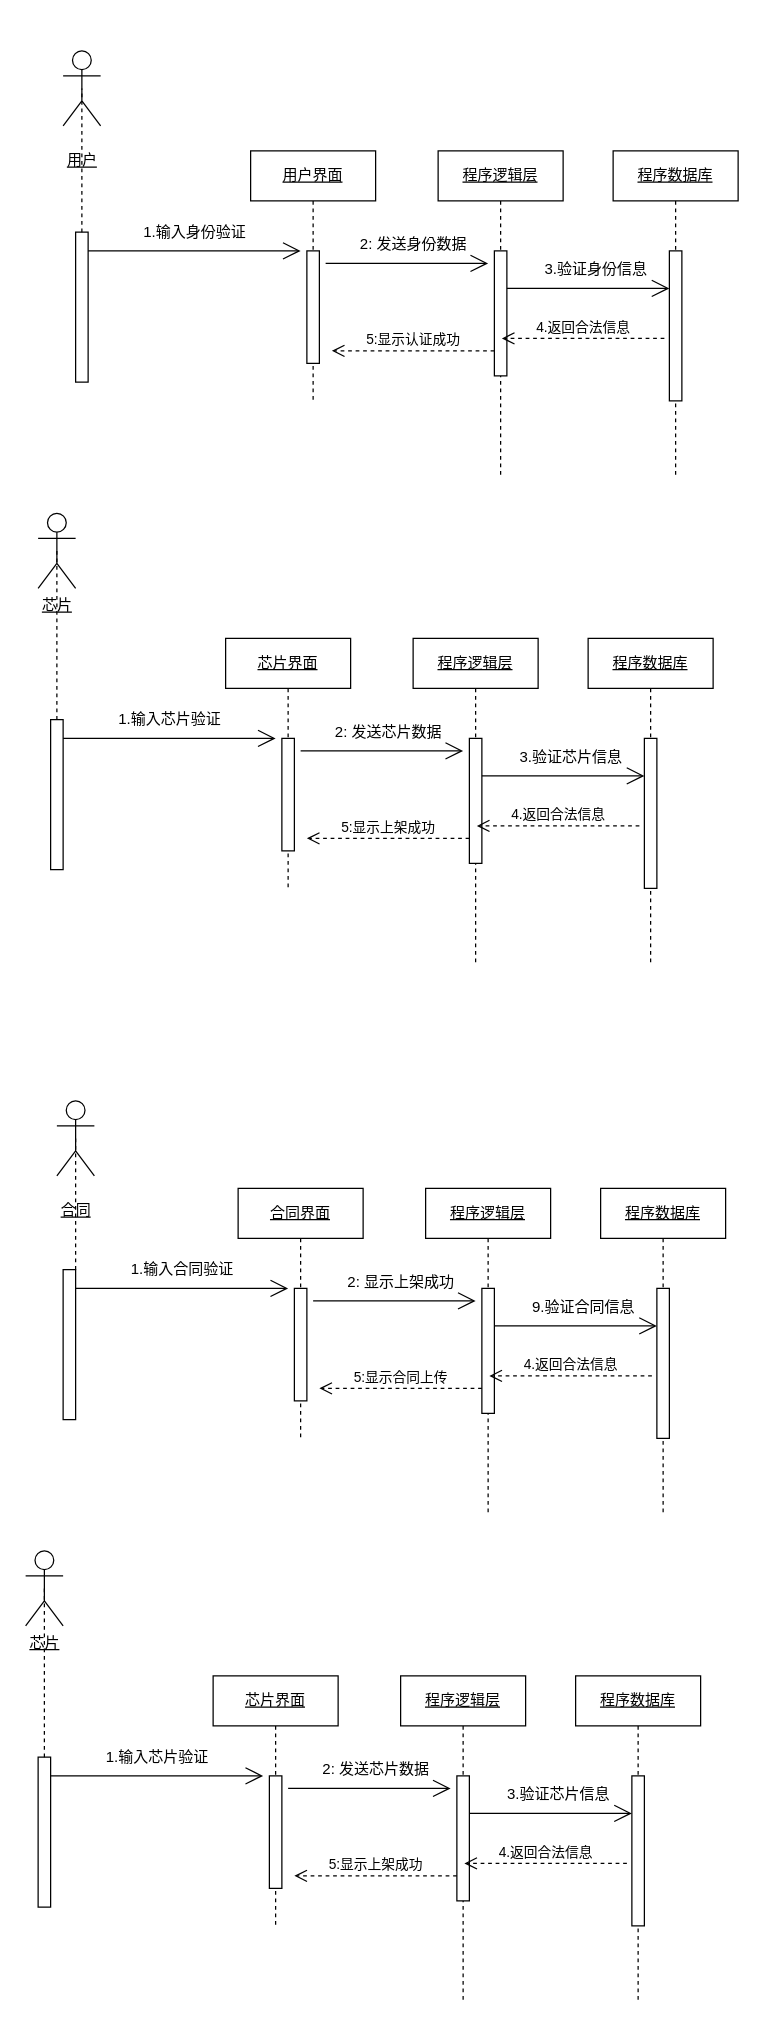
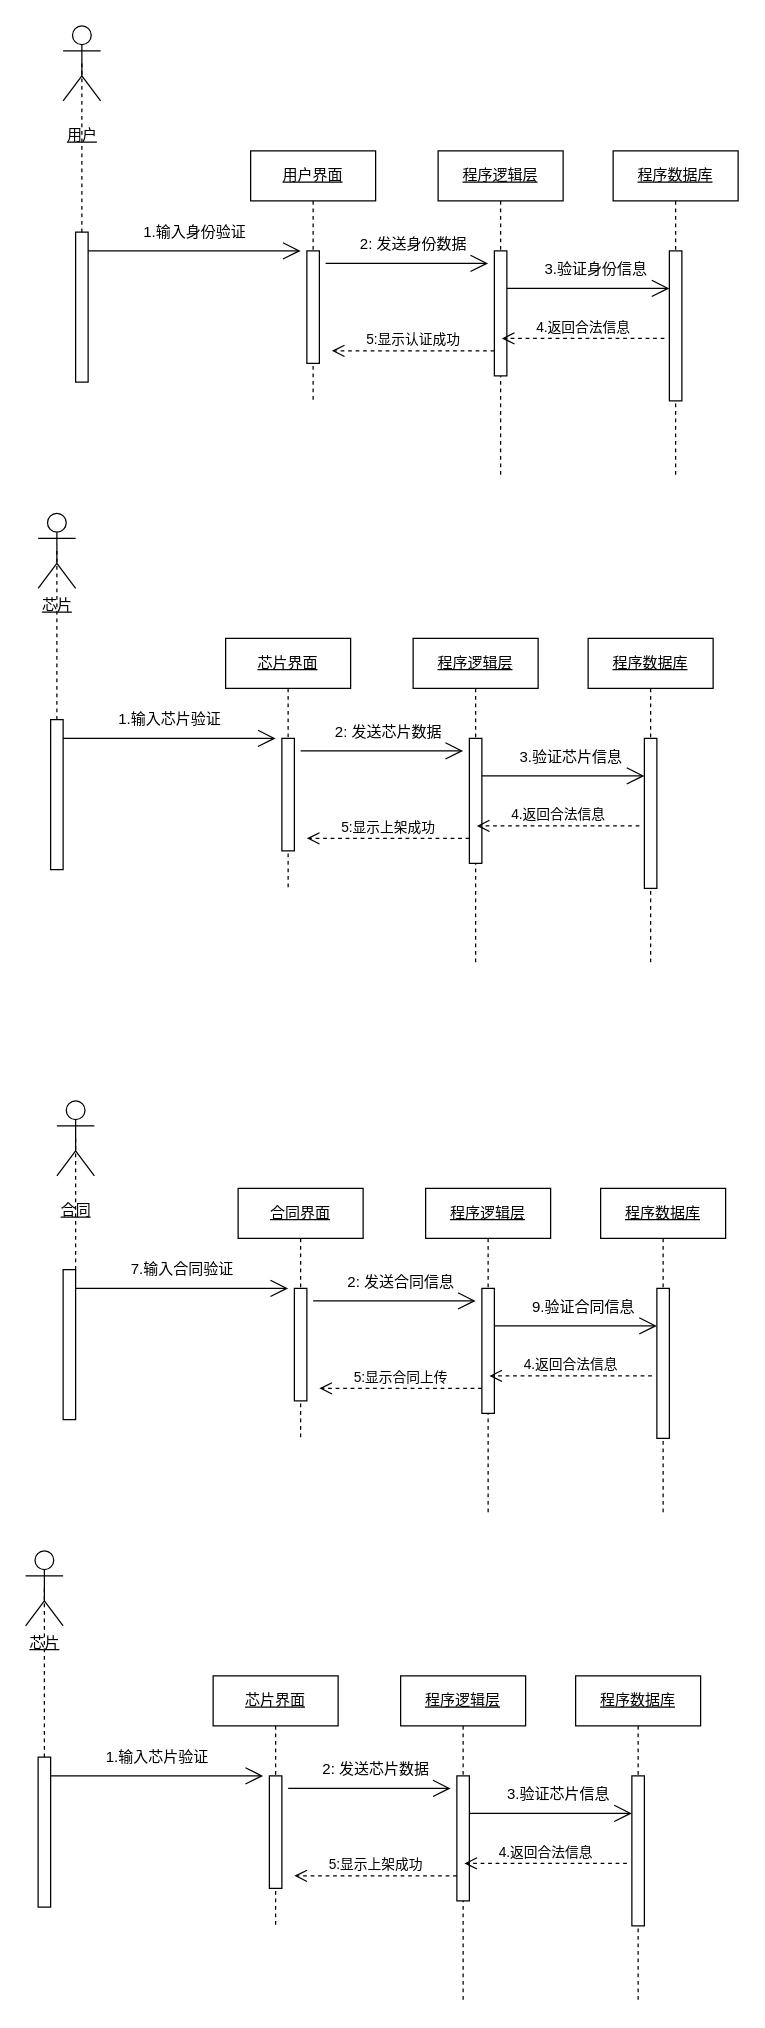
node "用户": moved (82, 88) -> (82, 63)
node "1.输入合同验证": label "1.输入合同验证" -> "7.输入合同验证"
node "2: 显示上架成功": label "2: 显示上架成功" -> "2: 发送合同信息"
